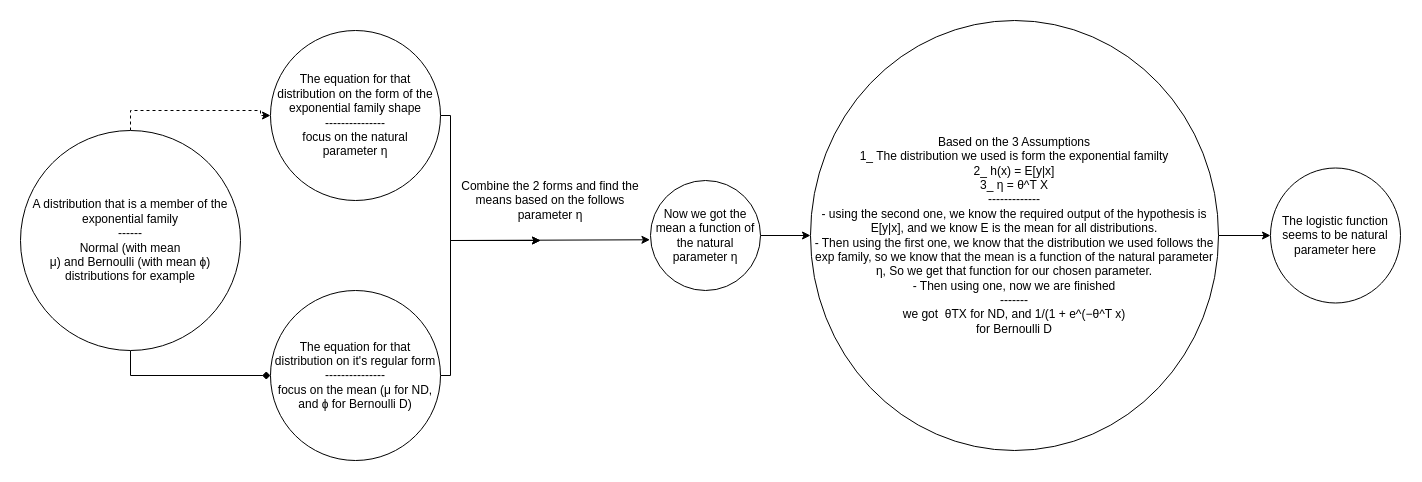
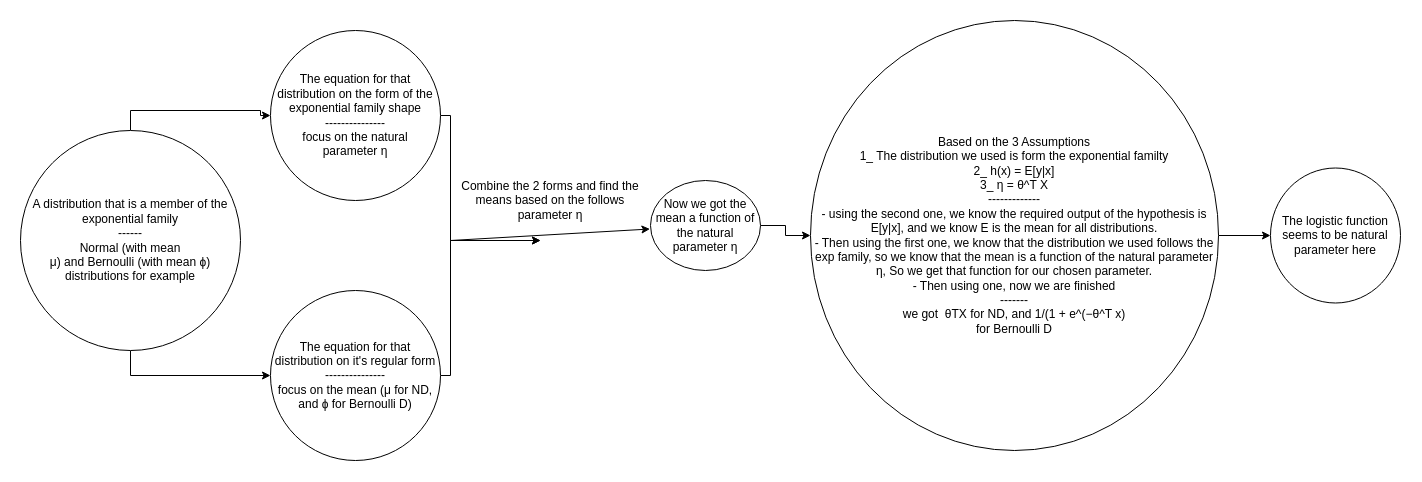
edge "A distribution that is a member of the exponential family ------ Normal (with mean μ) and Bernoulli (with mean ϕ) distributions for example" -> "The equation for that distribution on the form of the exponential family shape --------------- focus on the natural parameter η": style dashed -> solid
node "Now we got the mean a function of the natural parameter η": size 110x110 -> 110x90
edge "A distribution that is a member of the exponential family ------ Normal (with mean μ) and Bernoulli (with mean ϕ) distributions for example" -> "The equation for that distribution on it's regular form --------------- focus on the mean (μ for ND, and ϕ for Bernoulli D)": arrowhead diamond -> classic
